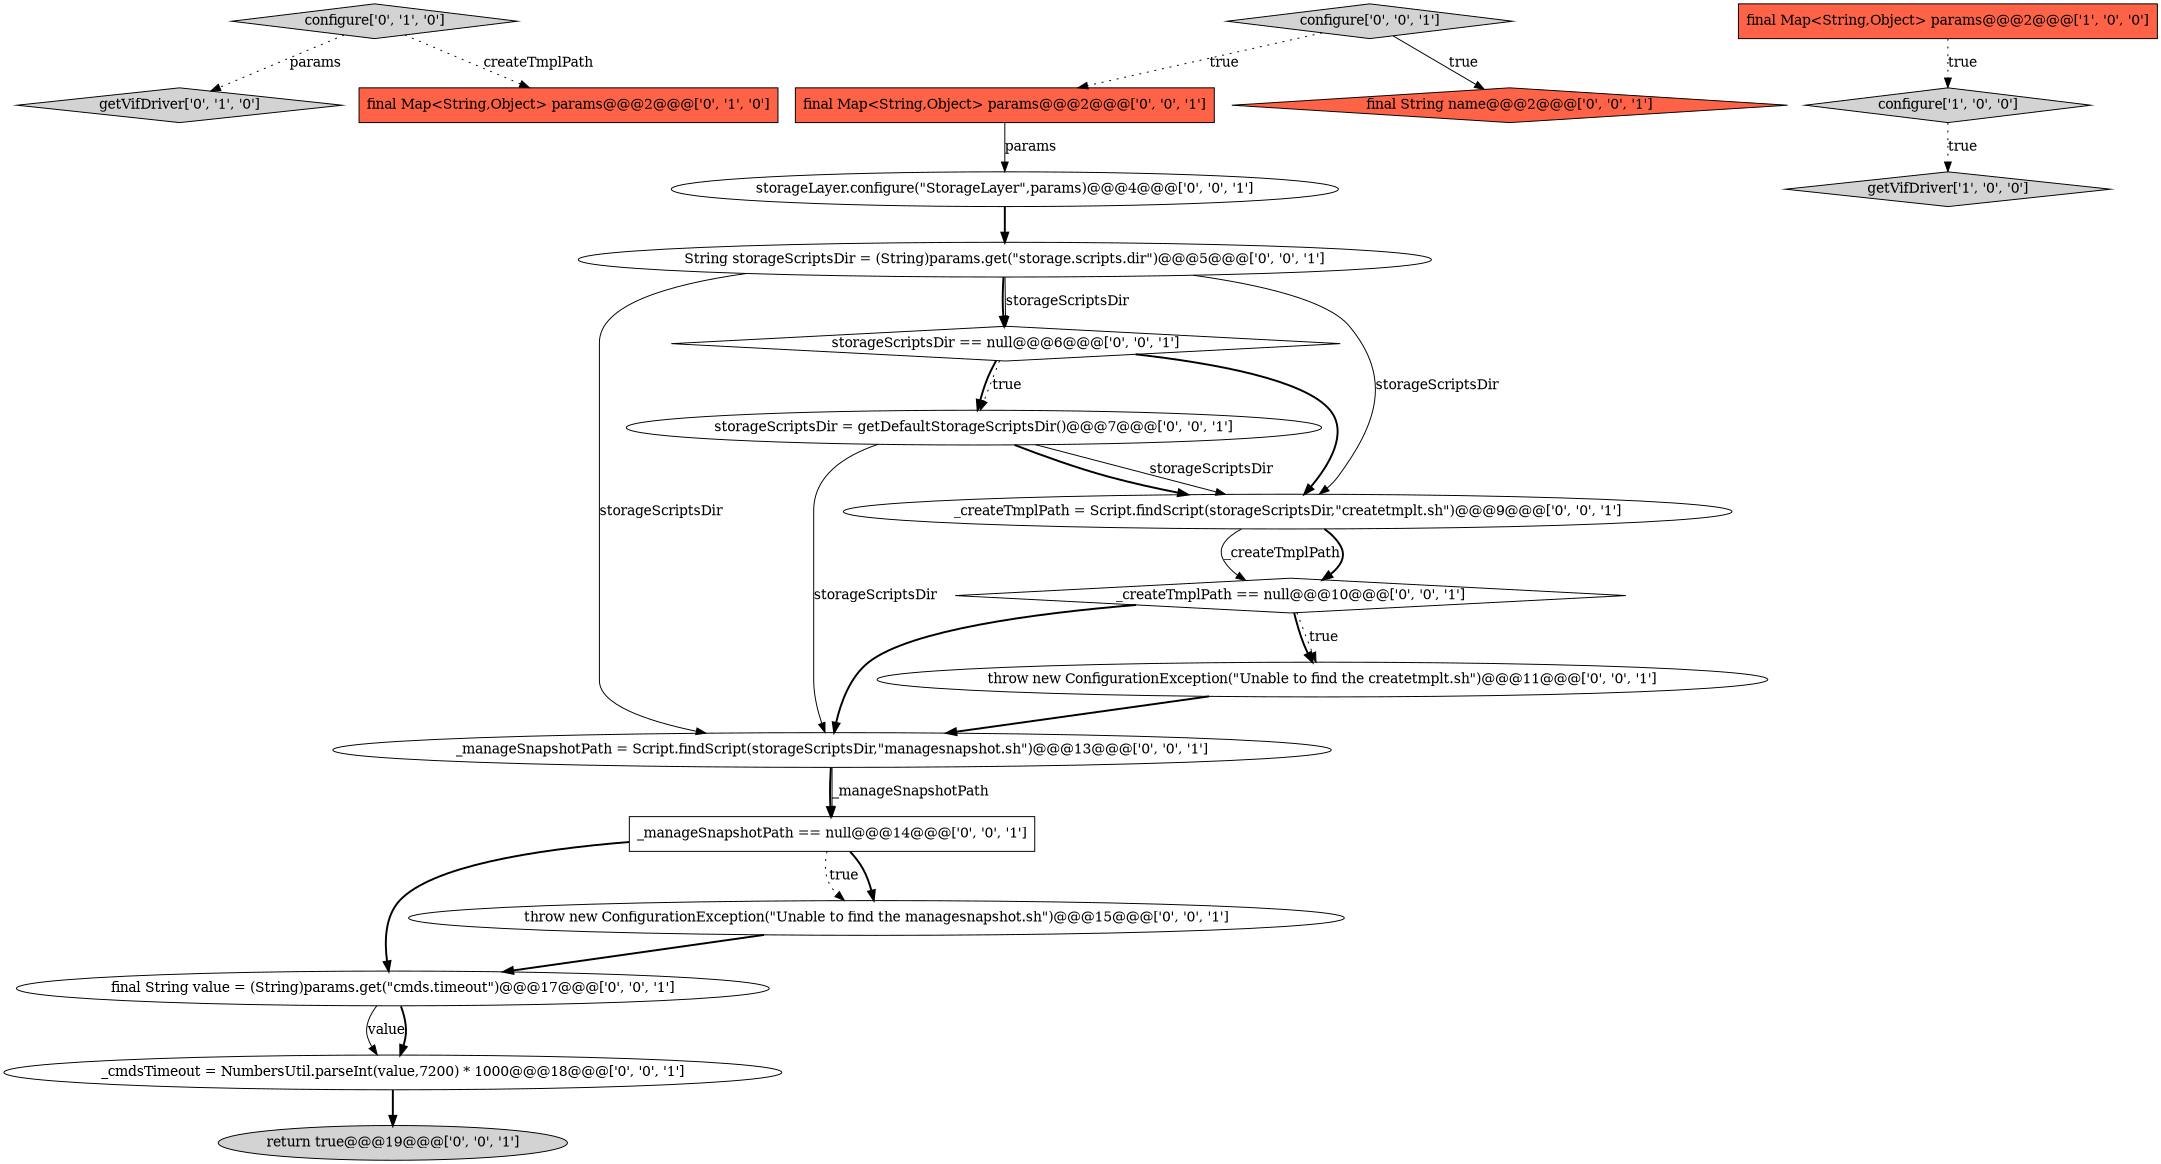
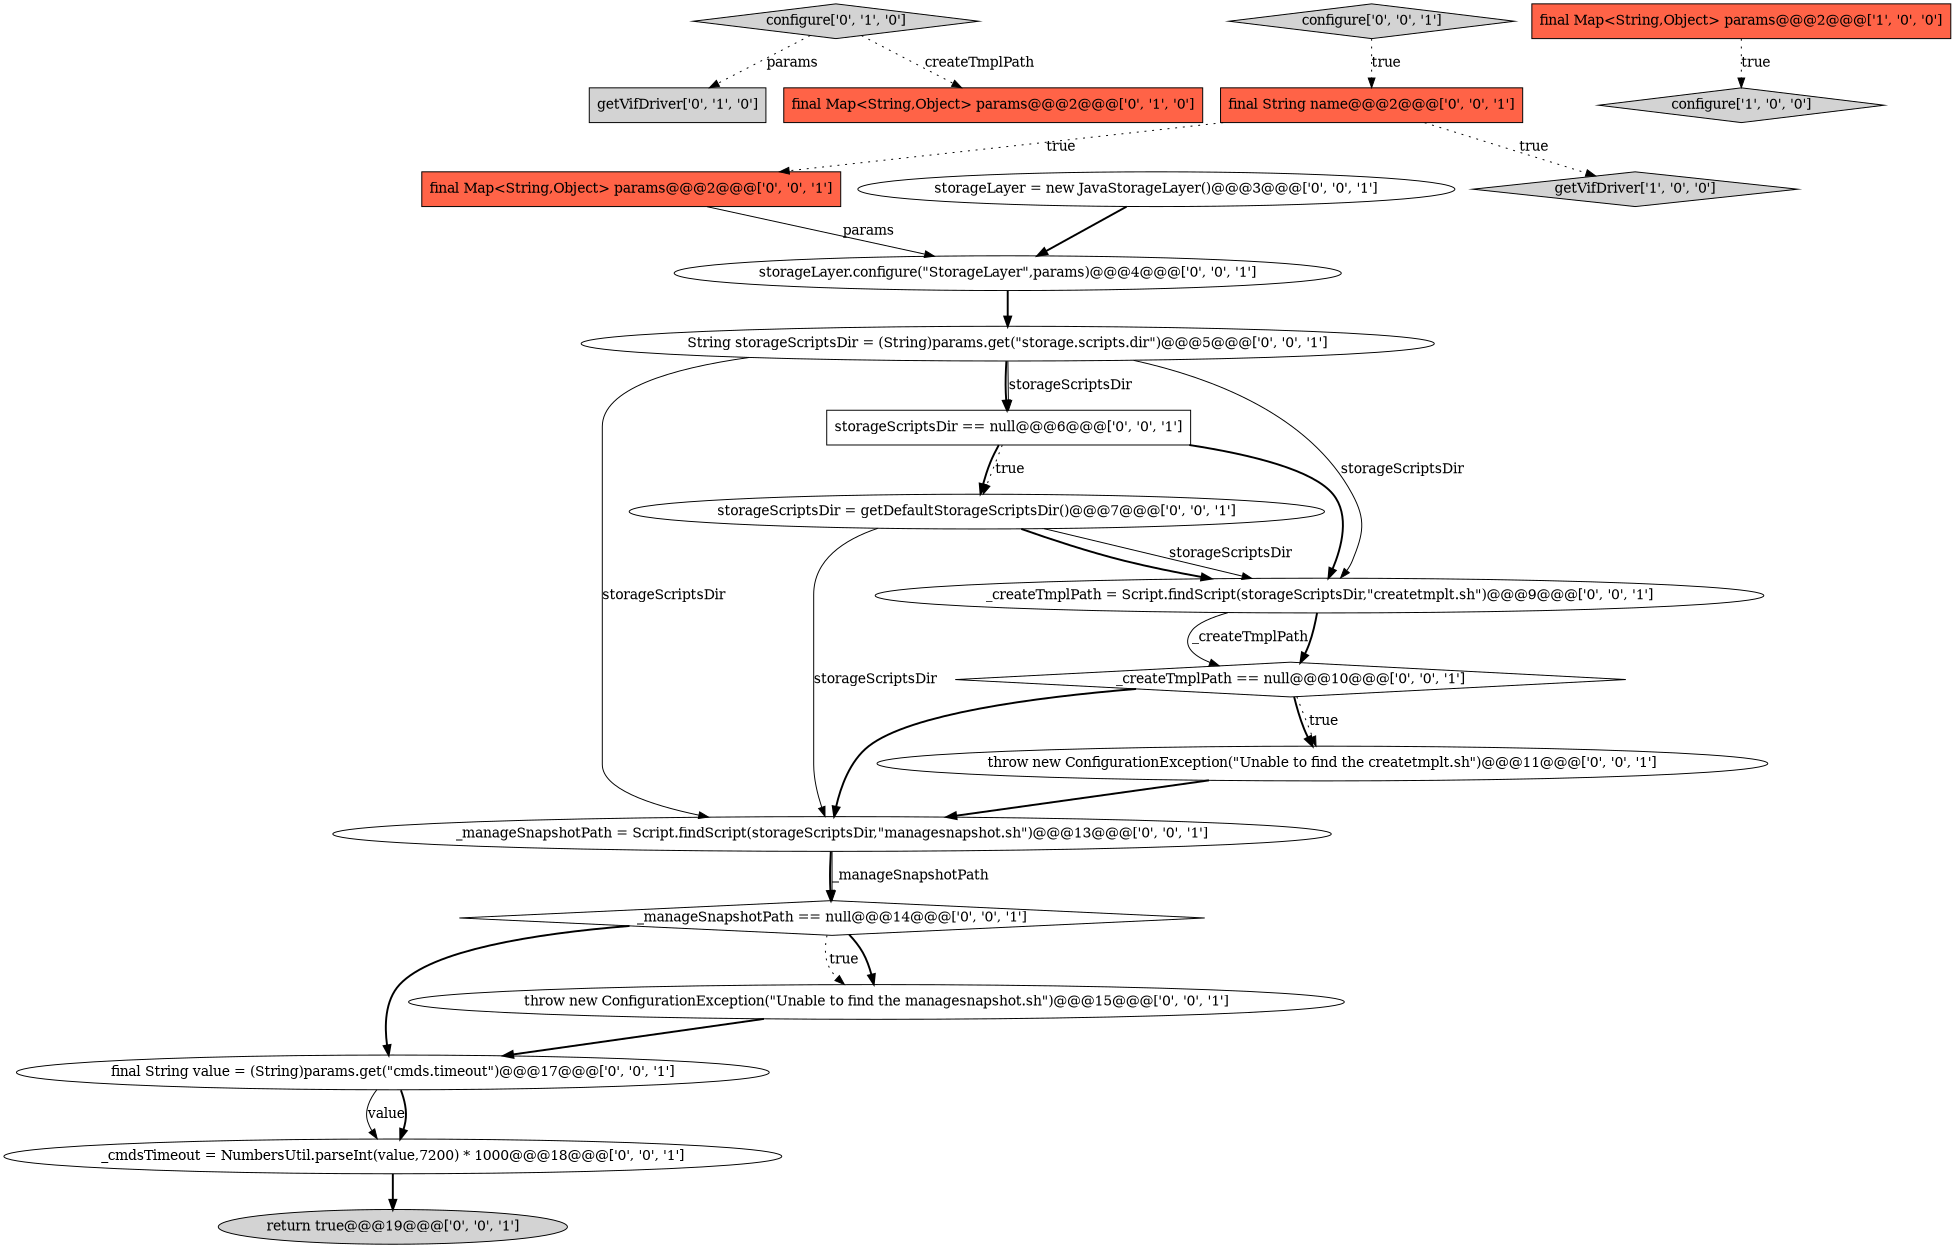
edge "configure['0', '0', '1']" -> "final Map<String,Object> params@@@2@@@['0', '0', '1']": now "final String name@@@2@@@['0', '0', '1']" -> "final Map<String,Object> params@@@2@@@['0', '0', '1']"
edge "configure['0', '0', '1']" -> "final String name@@@2@@@['0', '0', '1']": style solid -> dotted
node "getVifDriver['0', '1', '0']": shape diamond -> box
node "final String name@@@2@@@['0', '0', '1']": shape diamond -> box
edge "configure['1', '0', '0']" -> "getVifDriver['1', '0', '0']": now "final String name@@@2@@@['0', '0', '1']" -> "getVifDriver['1', '0', '0']"
node "storageLayer = new JavaStorageLayer()@@@3@@@['0', '0', '1']": added
node "storageScriptsDir == null@@@6@@@['0', '0', '1']": shape diamond -> box
node "_manageSnapshotPath == null@@@14@@@['0', '0', '1']": shape box -> diamond
